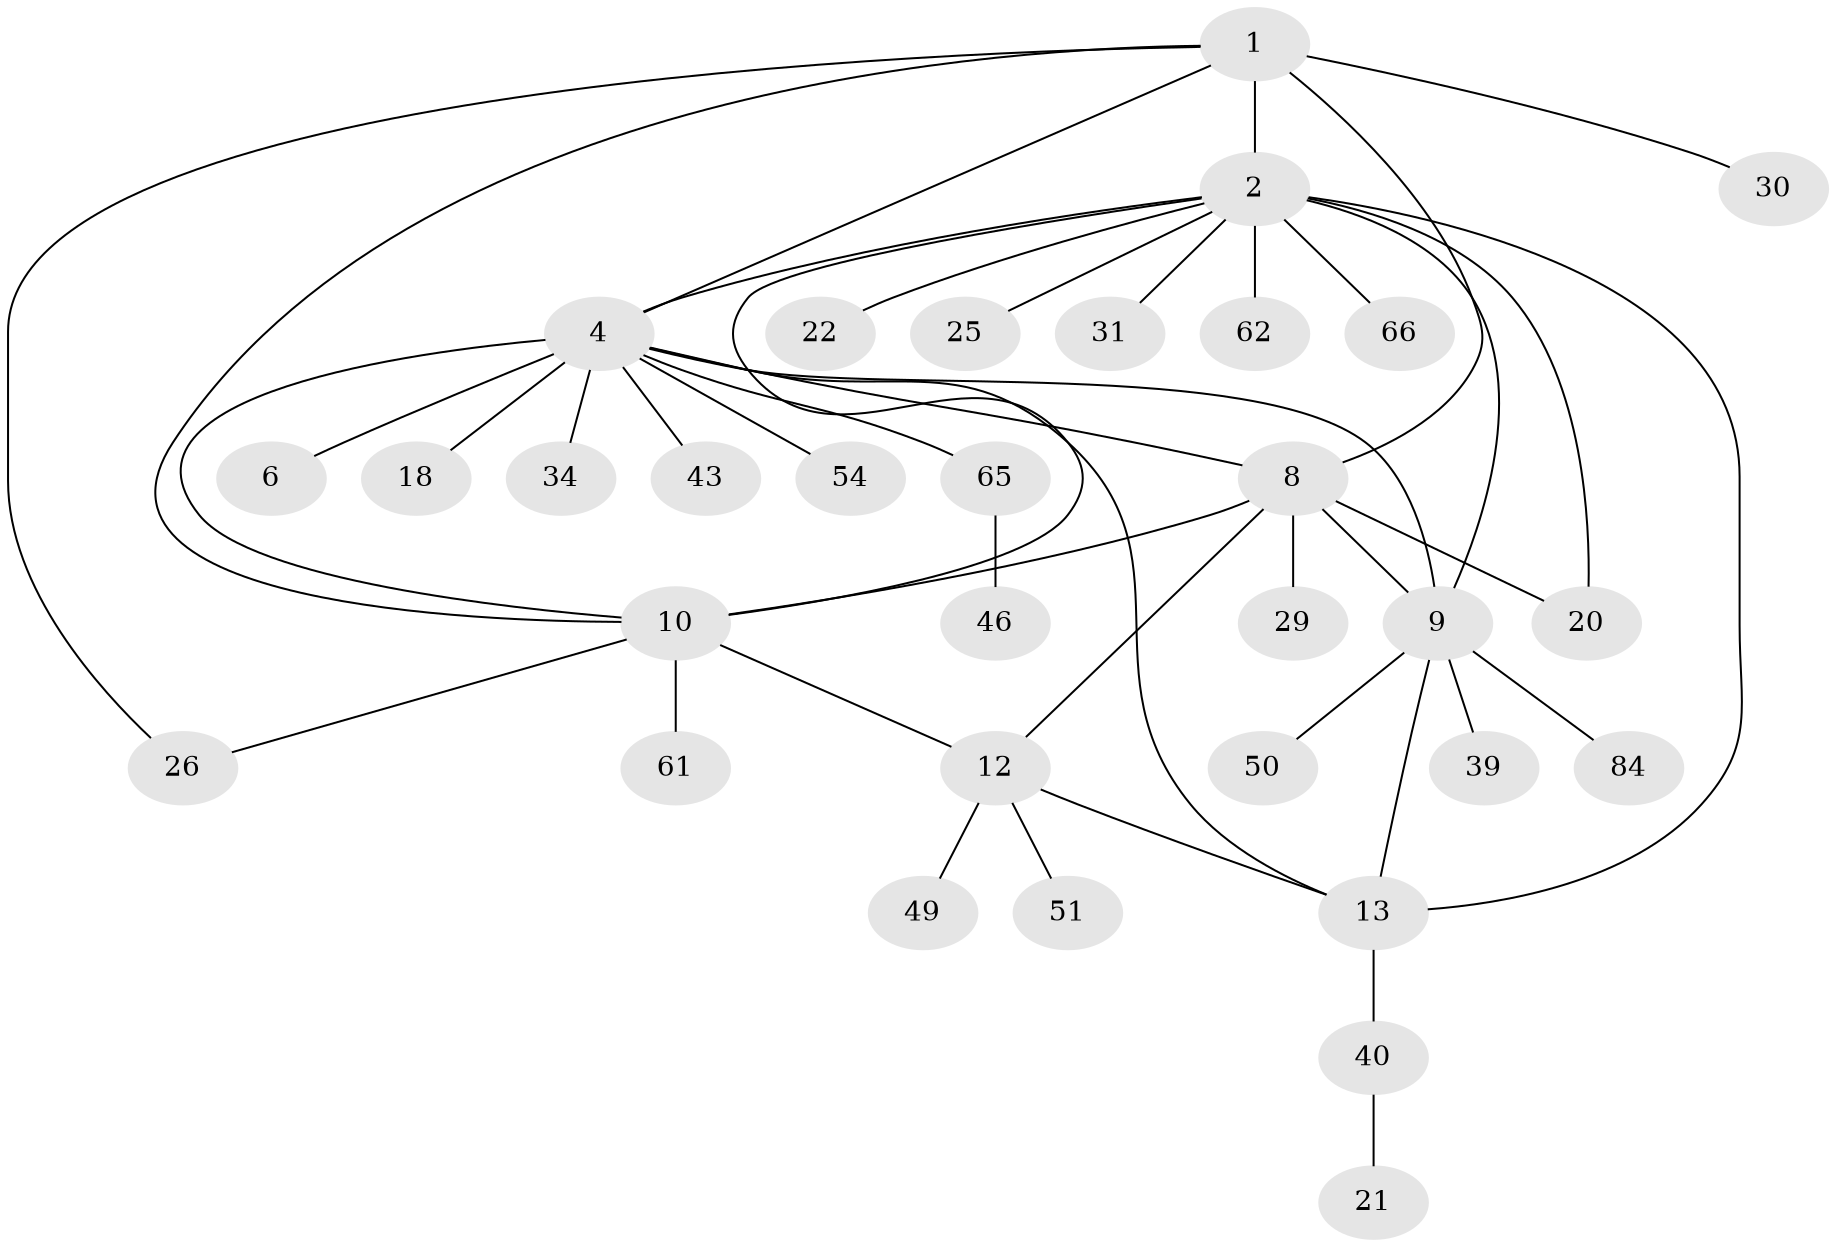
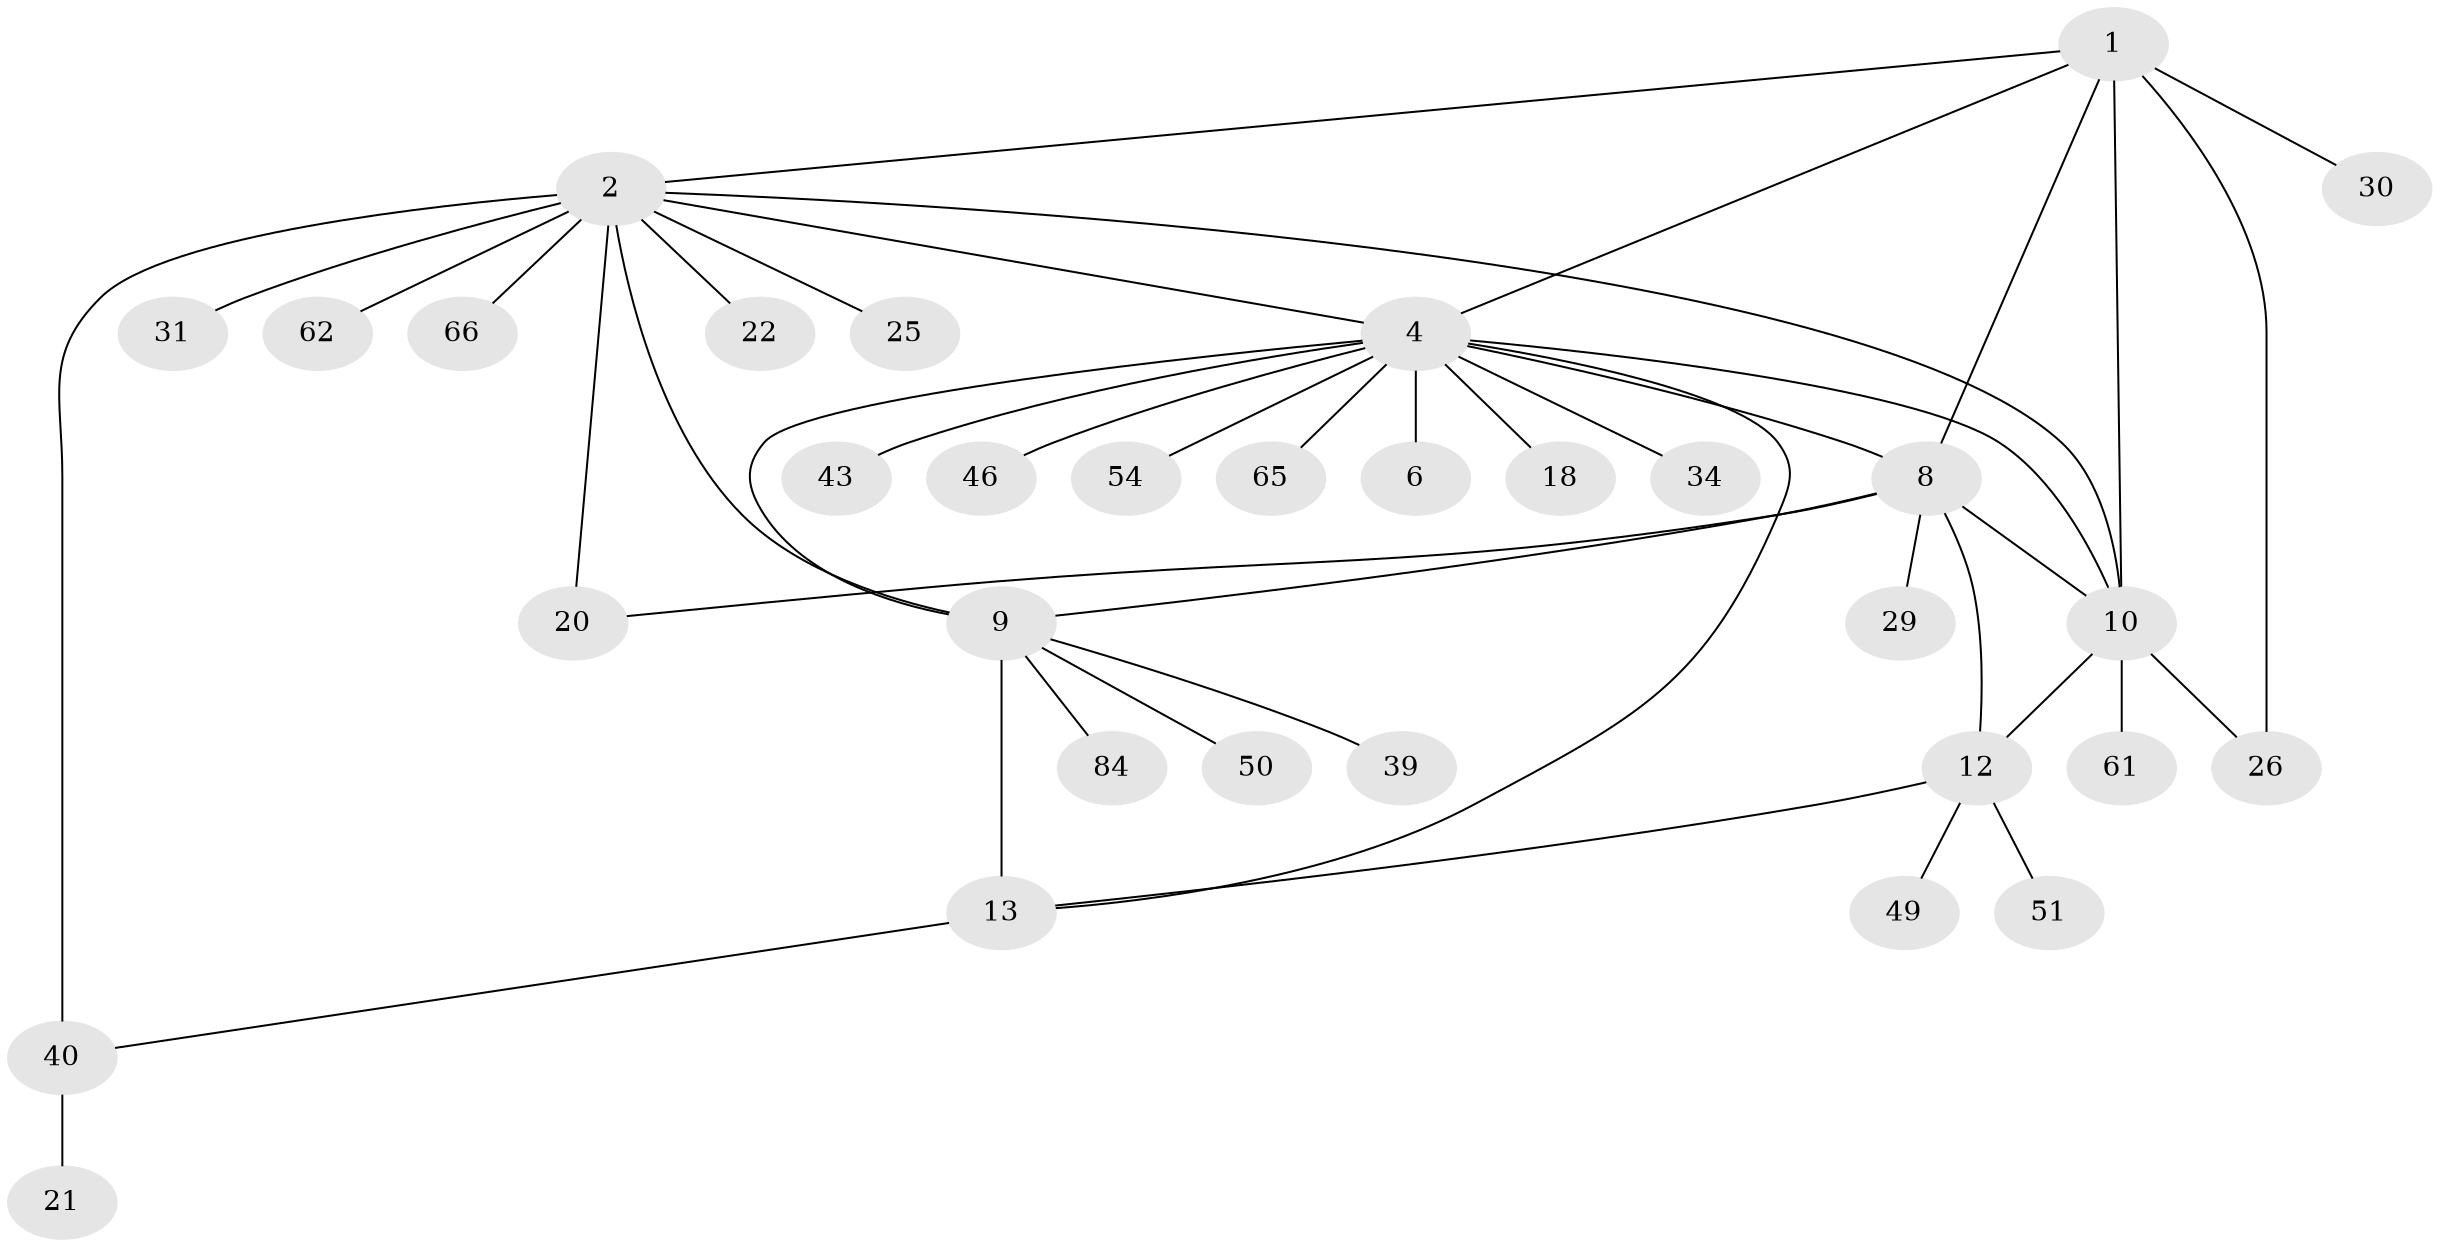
edge "2" -- "13": now "2" -- "40"
edge "65" -- "46": now "4" -- "46"
